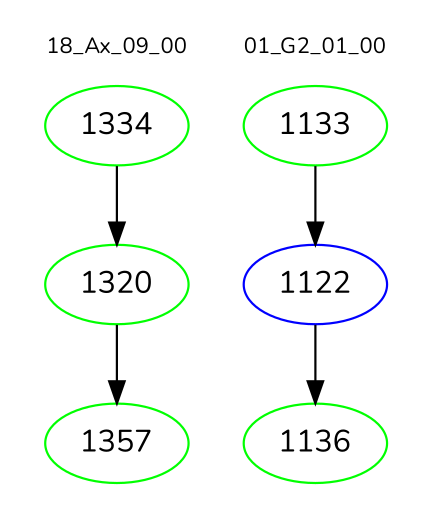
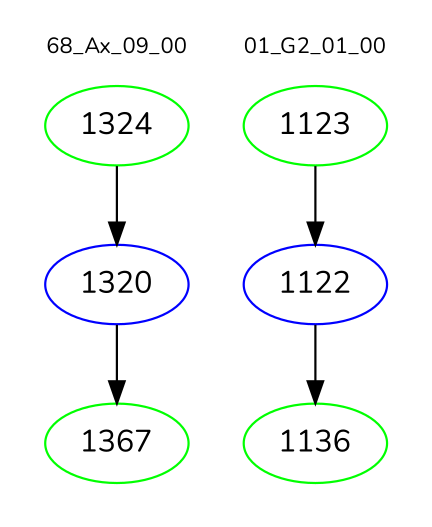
cluster "18_Ax_09_00": label "18_Ax_09_00" -> "68_Ax_09_00"
node "1334": label "1334" -> "1324"
node "1133": label "1133" -> "1123"
node "1320": color green -> blue
node "1357": label "1357" -> "1367"
